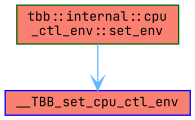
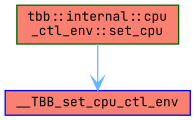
node "tbb::internal::cpu _ctl_env::set_env": label "tbb::internal::cpu _ctl_env::set_env" -> "tbb::internal::cpu _ctl_env::set_cpu"
